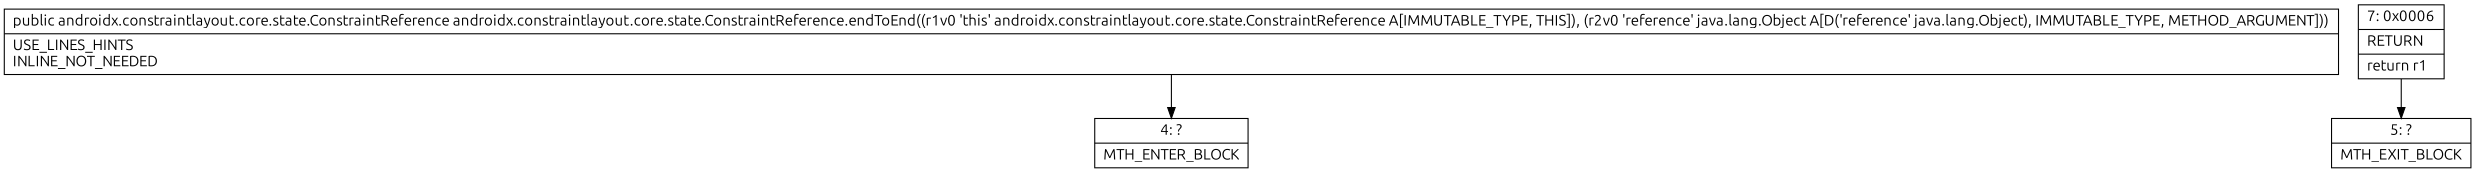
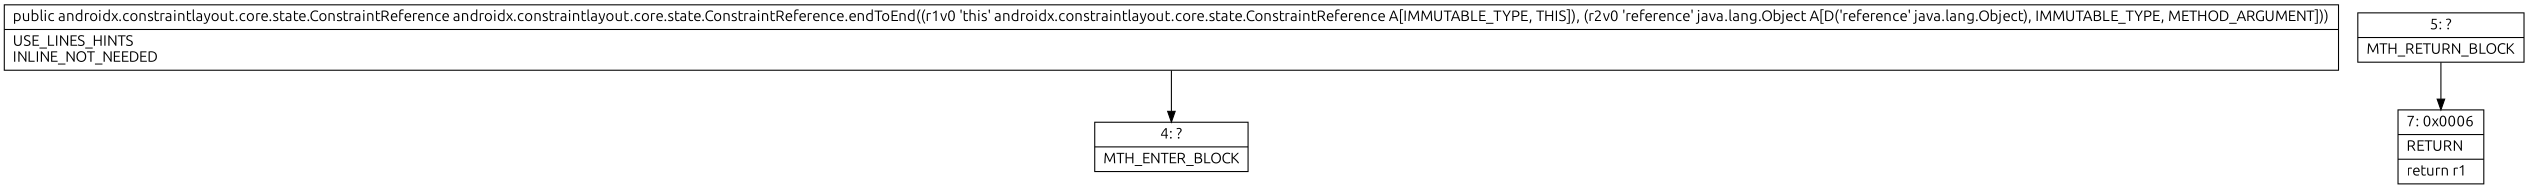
edge "7: 0x0006" -> "5: ?": reversed
node "5: ?": text "MTH_EXIT_BLOCK" -> "MTH_RETURN_BLOCK"
